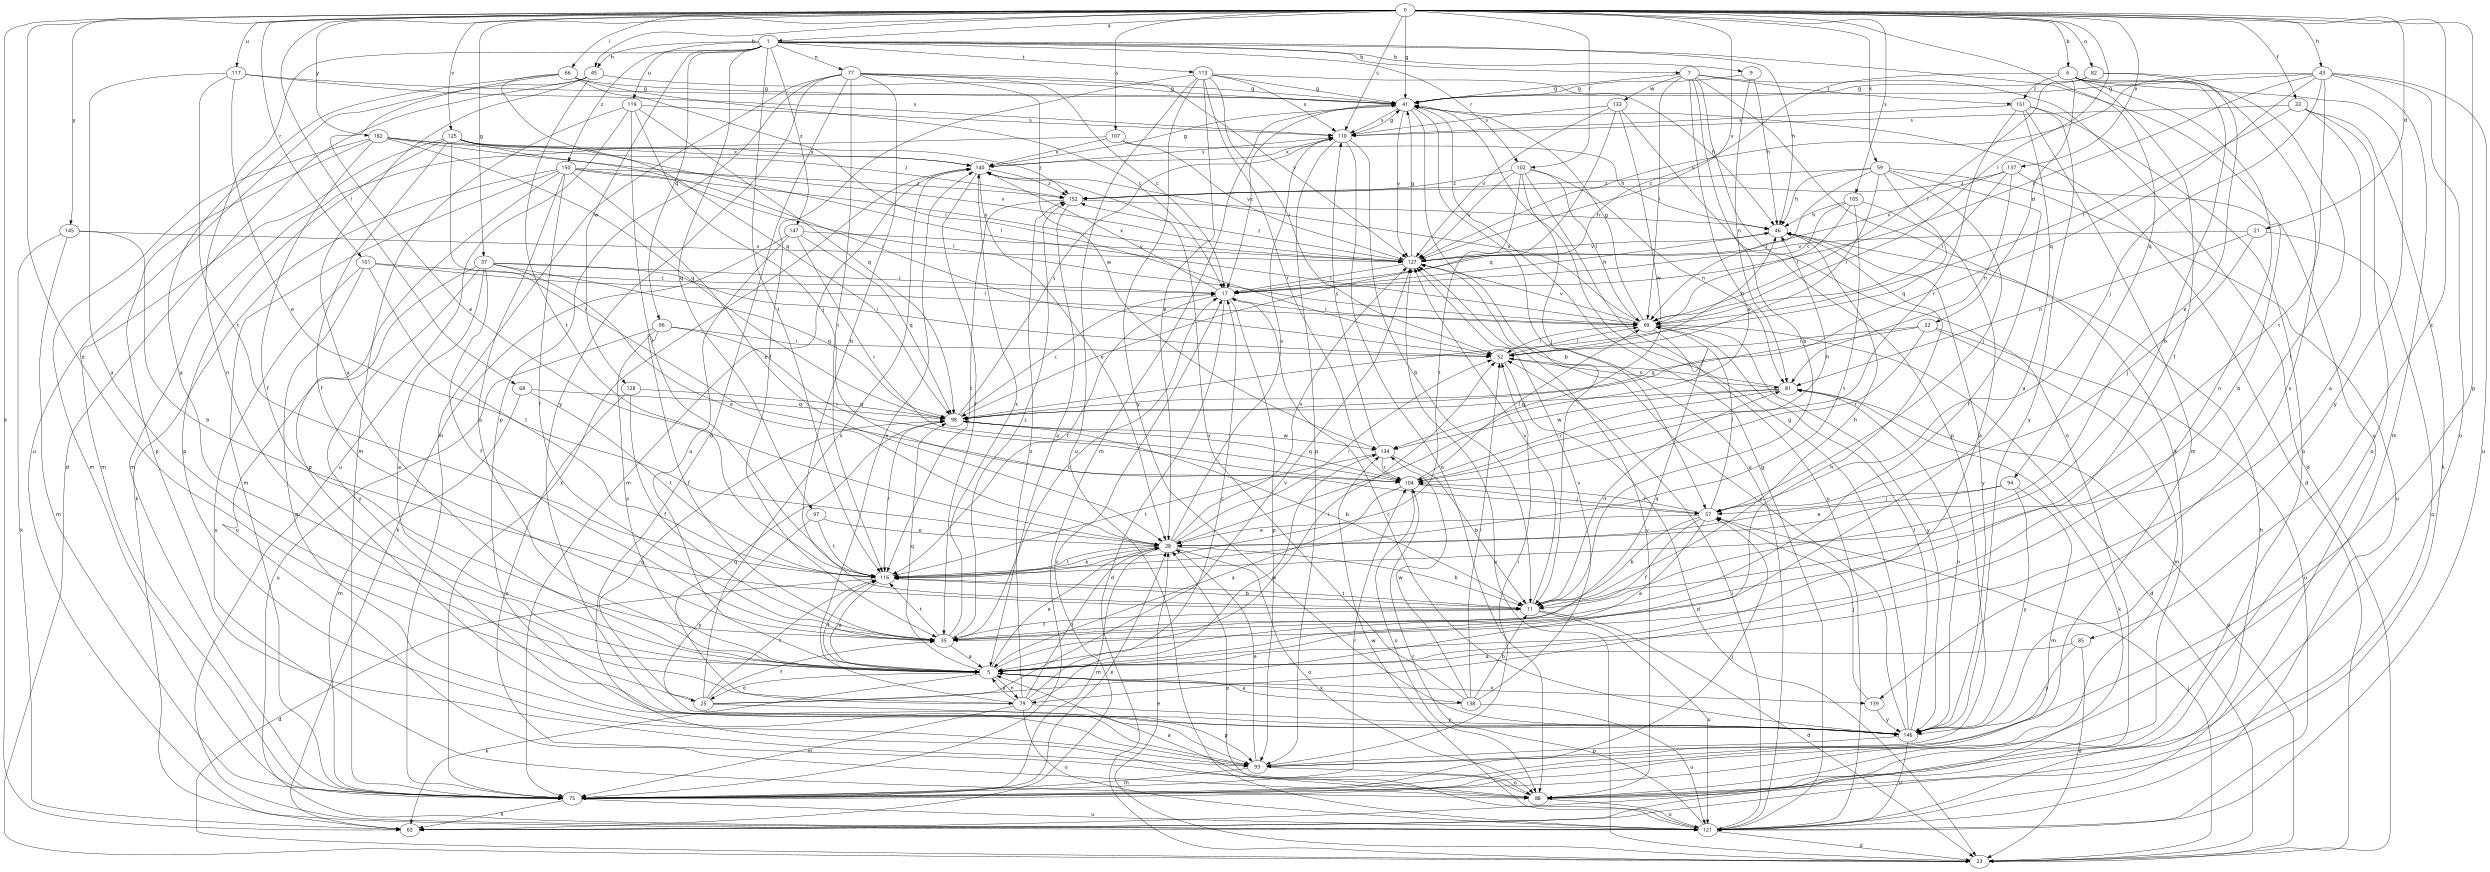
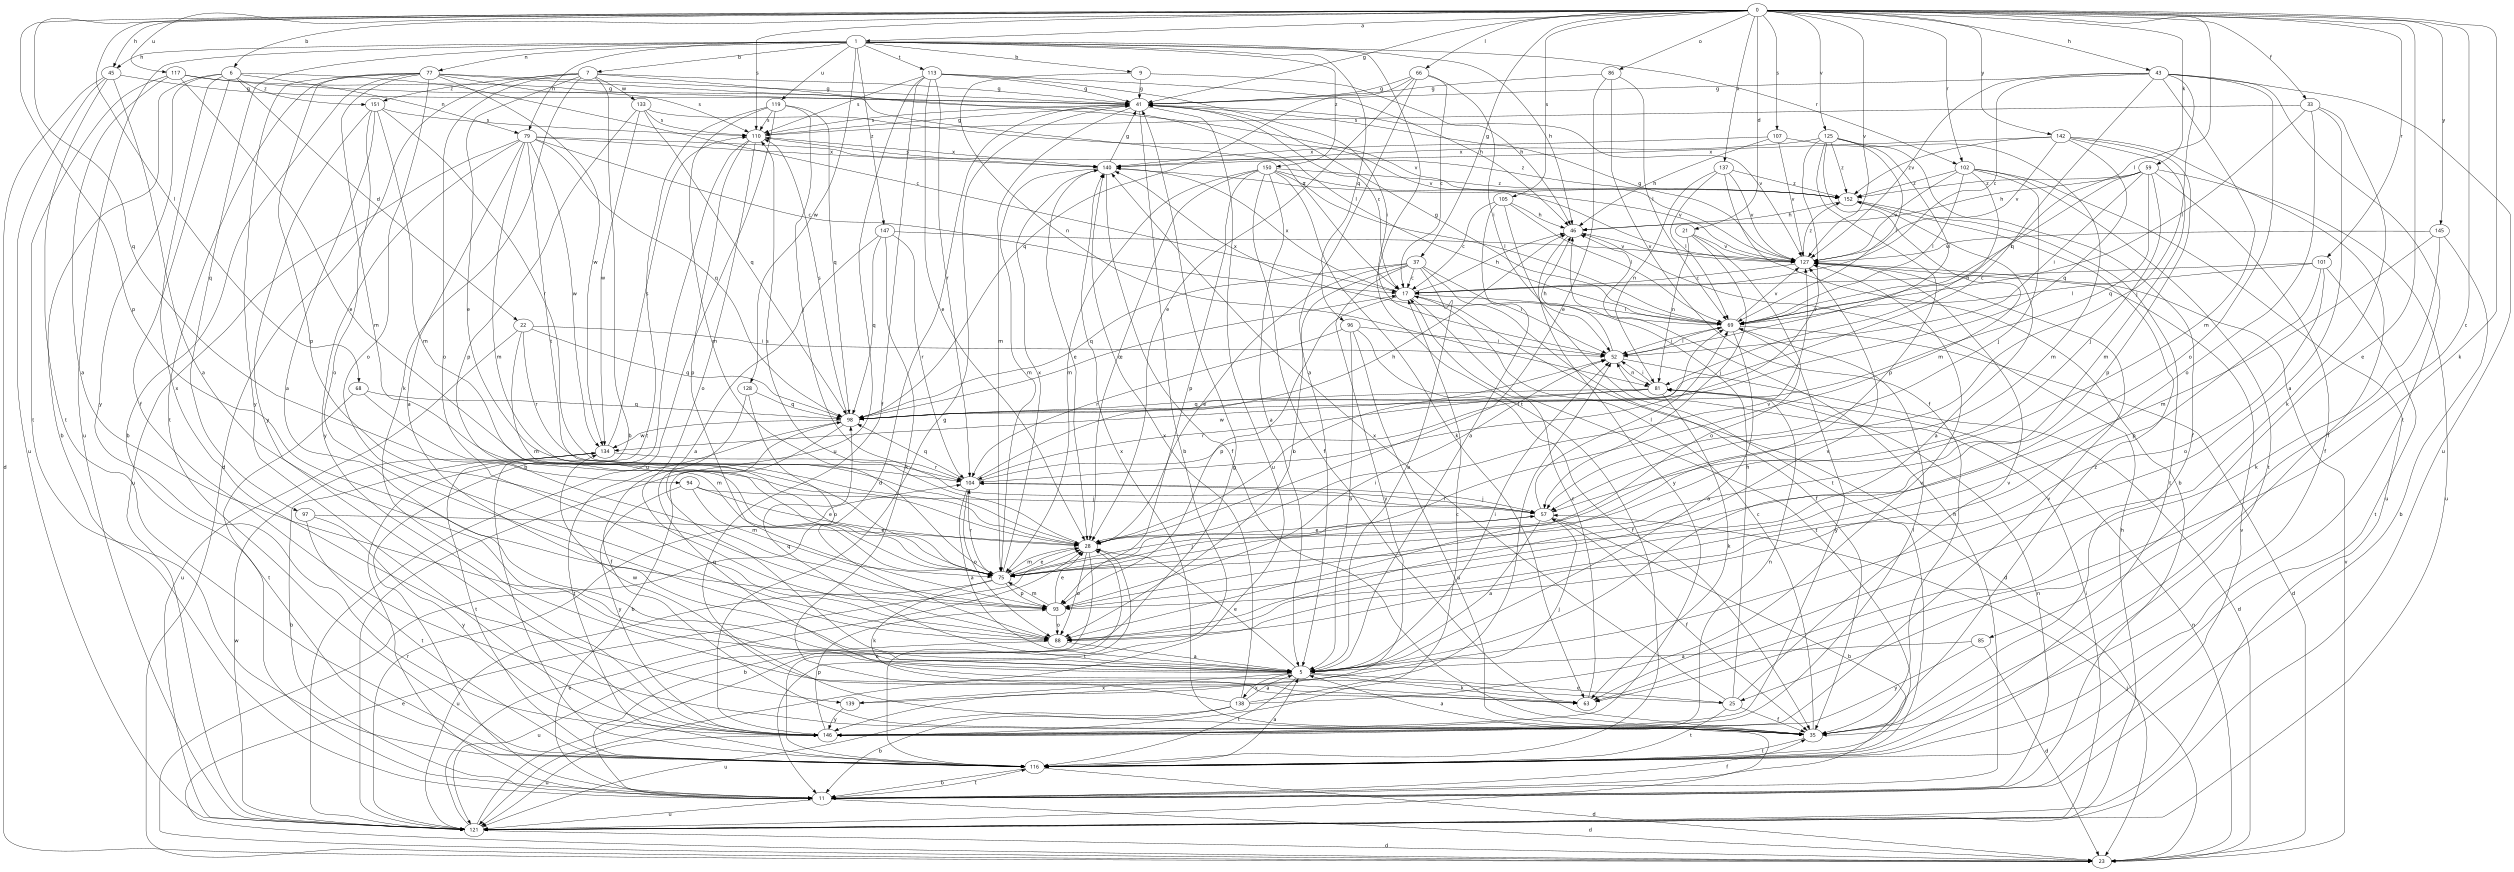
node "82": label "82" -> "86"
node "182": label "182" -> "142"
edge "113" -> "146": removed, label "y"
edge "5" -> "79": removed, label "n"
edge "25" -> "93": now "75" -> "93"
